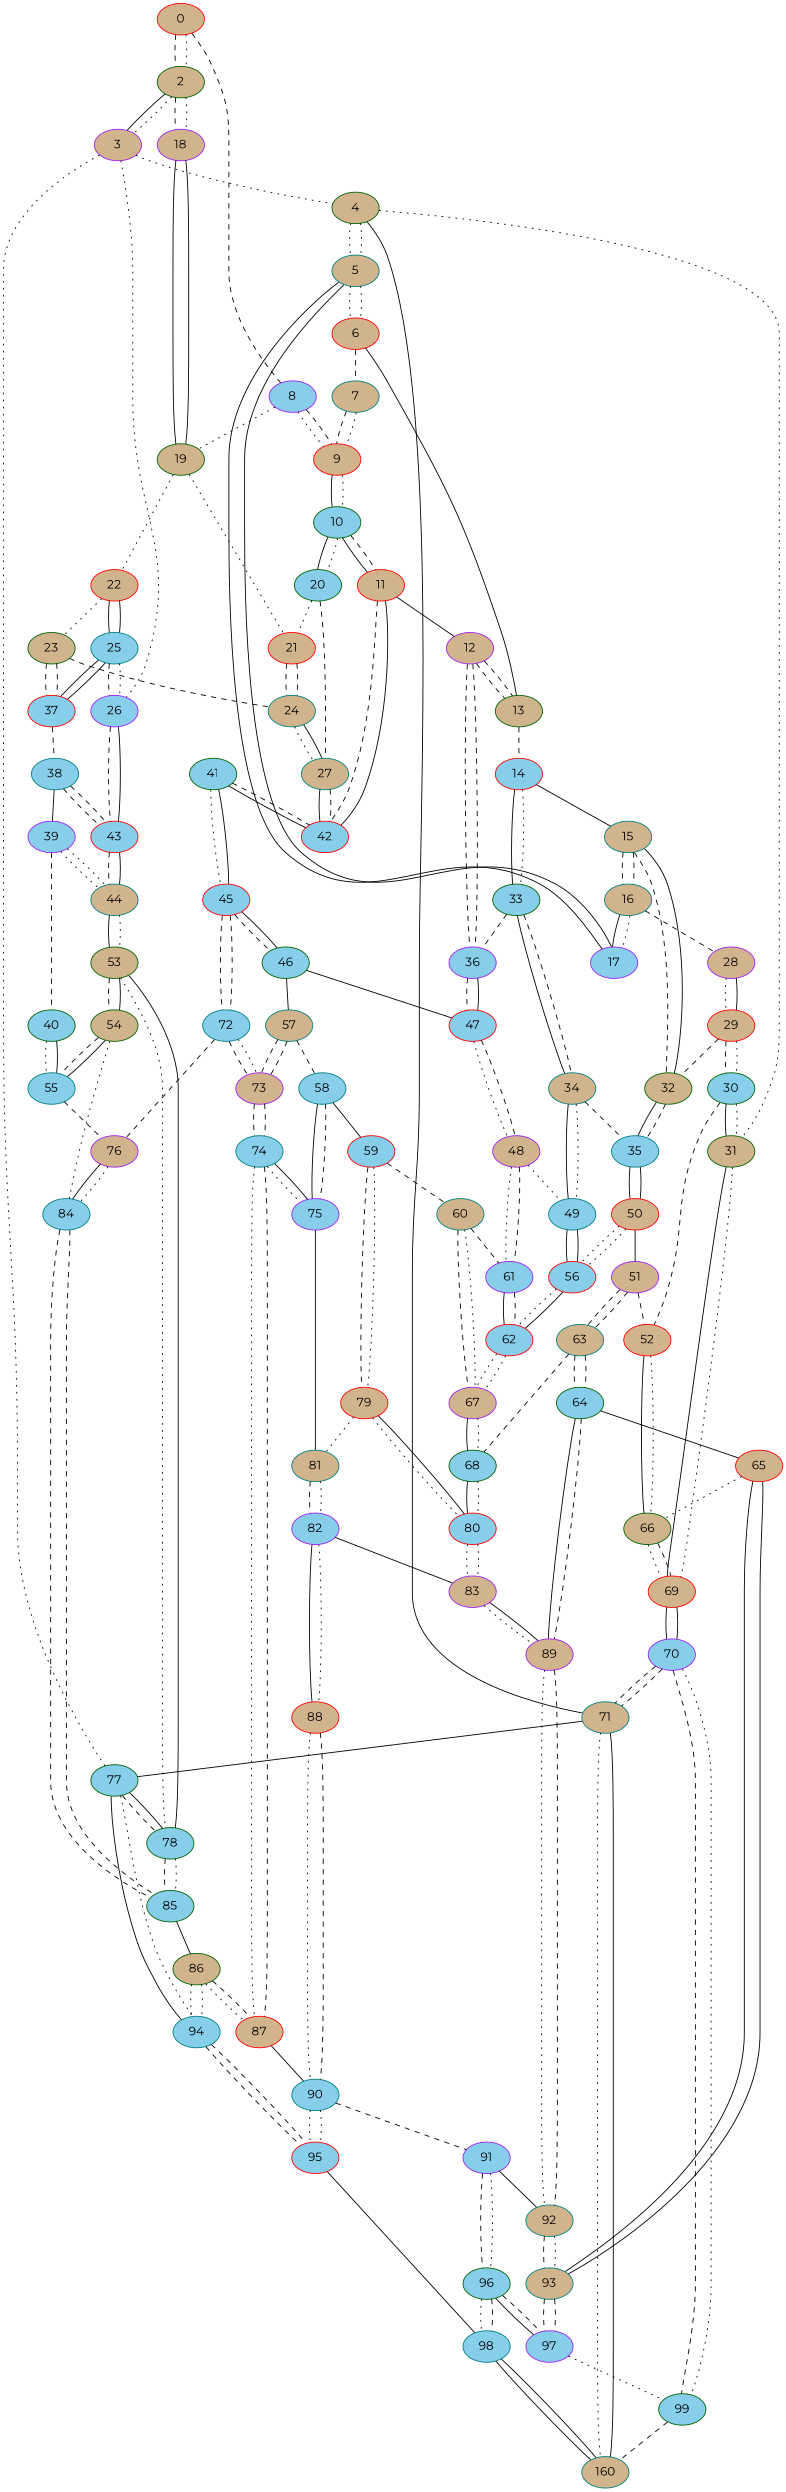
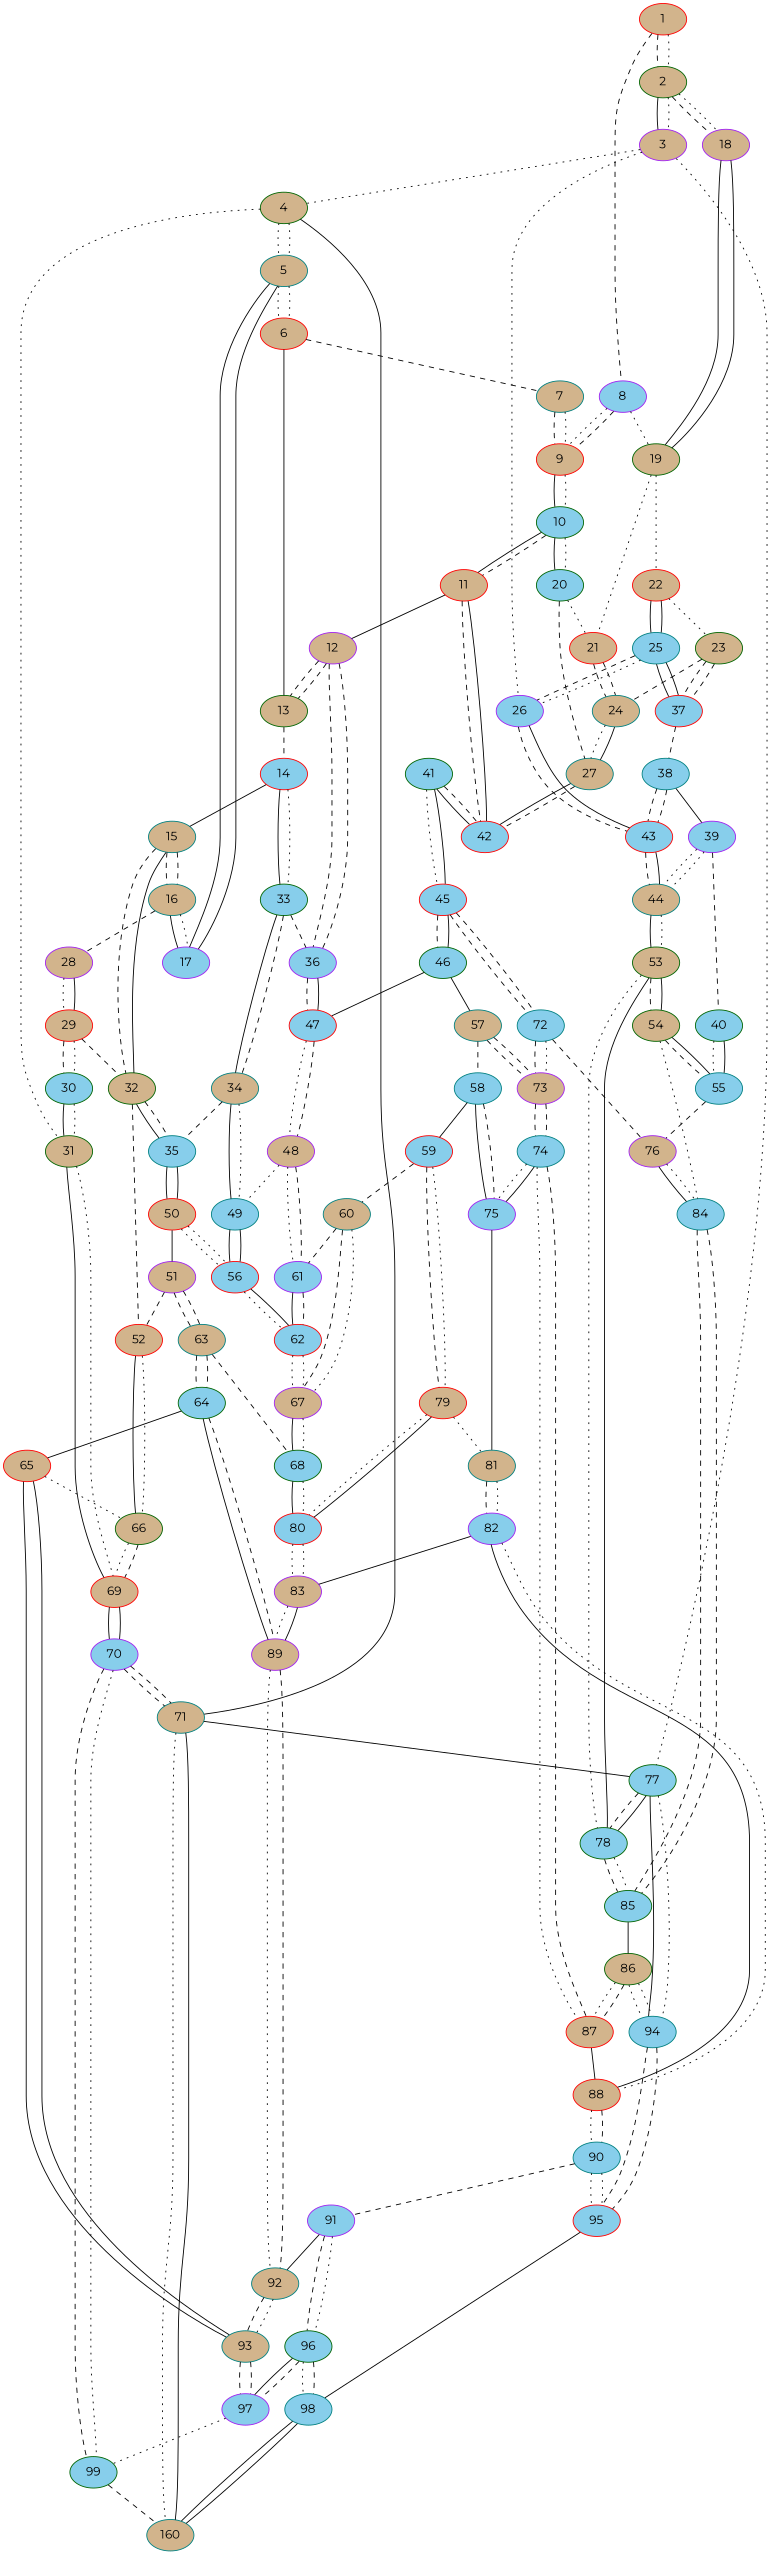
node "0": label "0" -> "1"
edge "30" -- "52": now "32" -- "52"
edge "87" -- "90": now "87" -- "88"
